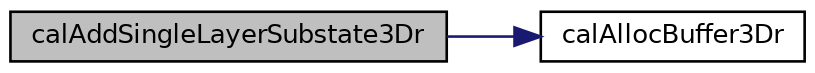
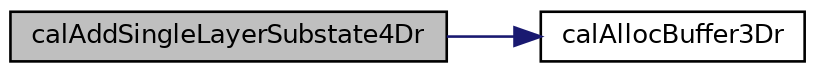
node "calAddSingleLayerSubstate3Dr": label "calAddSingleLayerSubstate3Dr" -> "calAddSingleLayerSubstate4Dr"
